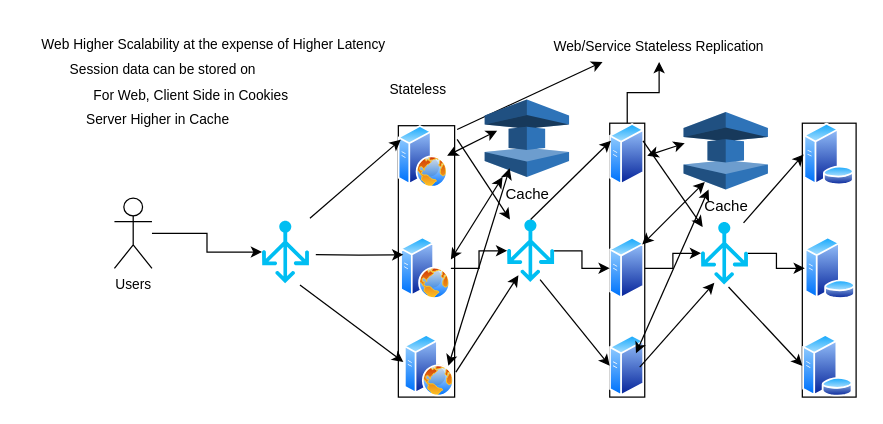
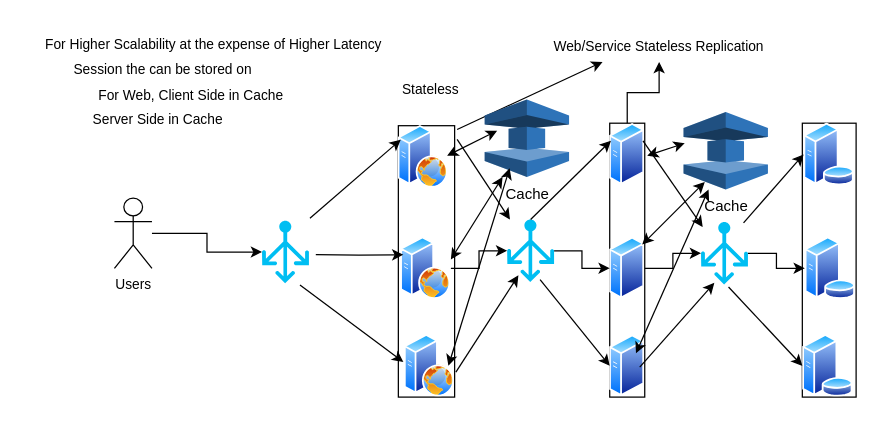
node "Web Higher Scalability at the expense of Higher Latency": label "Web Higher Scalability at the expense of Higher Latency" -> "For Higher Scalability at the expense of Higher Latency"
node "Session data can be stored on": label "Session data can be stored on" -> "Session the can be stored on"
node "Stateless": moved (418, 89) -> (431, 89)
node "For Web, Client Side in Cookies": label "For Web, Client Side in Cookies" -> "For Web, Client Side in Cache"
node "Server Higher in Cache": label "Server Higher in Cache" -> "Server Side in Cache"
